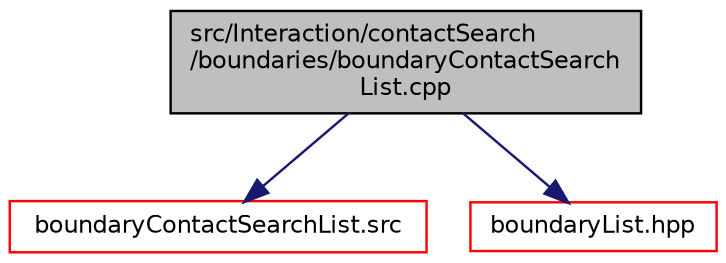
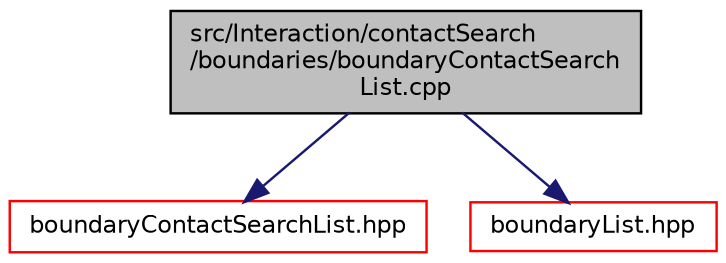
node "boundaryContactSearchList.src": label "boundaryContactSearchList.src" -> "boundaryContactSearchList.hpp"
